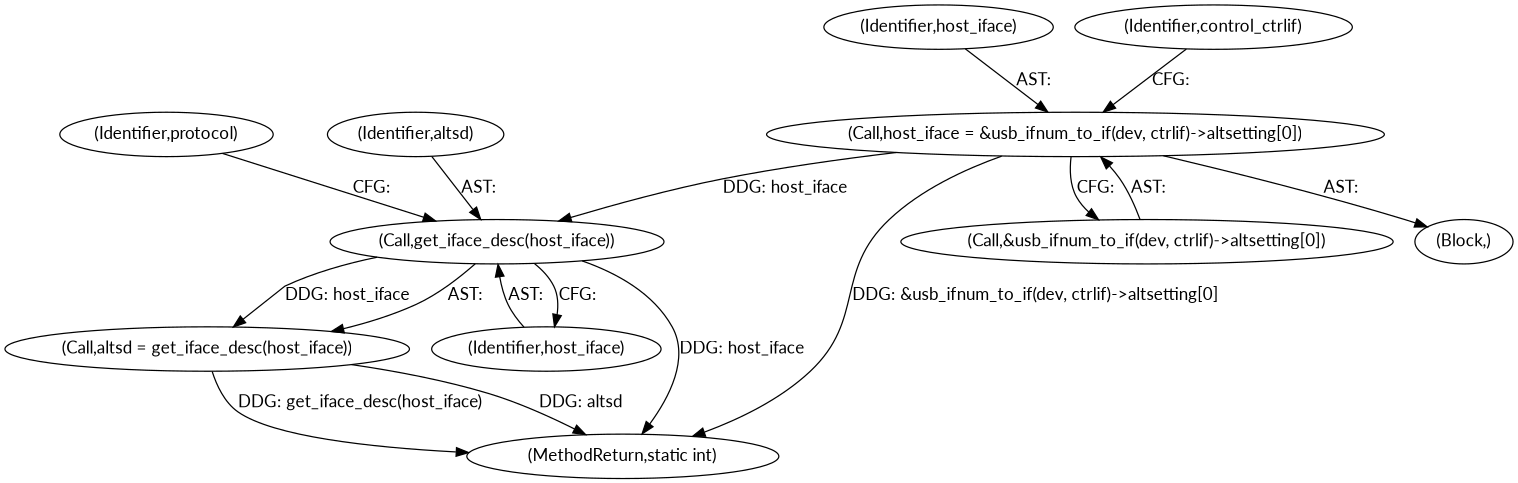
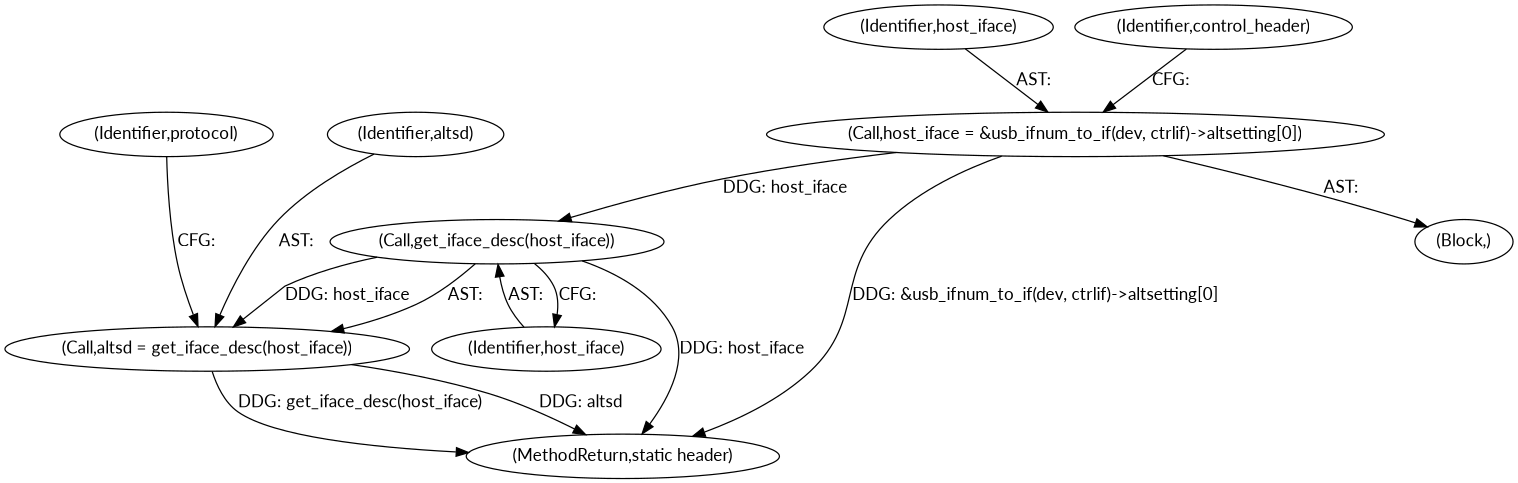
node "(Identifier,control_ctrlif)": label "(Identifier,control_ctrlif)" -> "(Identifier,control_header)"
edge "(Identifier,altsd)" -> "(Call,get_iface_desc(host_iface))": now "(Identifier,altsd)" -> "(Call,altsd = get_iface_desc(host_iface))"
edge "(Identifier,protocol)" -> "(Call,get_iface_desc(host_iface))": now "(Identifier,protocol)" -> "(Call,altsd = get_iface_desc(host_iface))"
node "(Call,&usb_ifnum_to_if(dev, ctrlif)->altsetting[0])": removed
node "(MethodReturn,static int)": label "(MethodReturn,static int)" -> "(MethodReturn,static header)"
